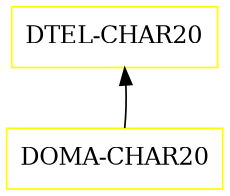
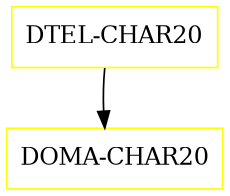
edge "DOMA-CHAR20" -> "DTEL-CHAR20": reversed
